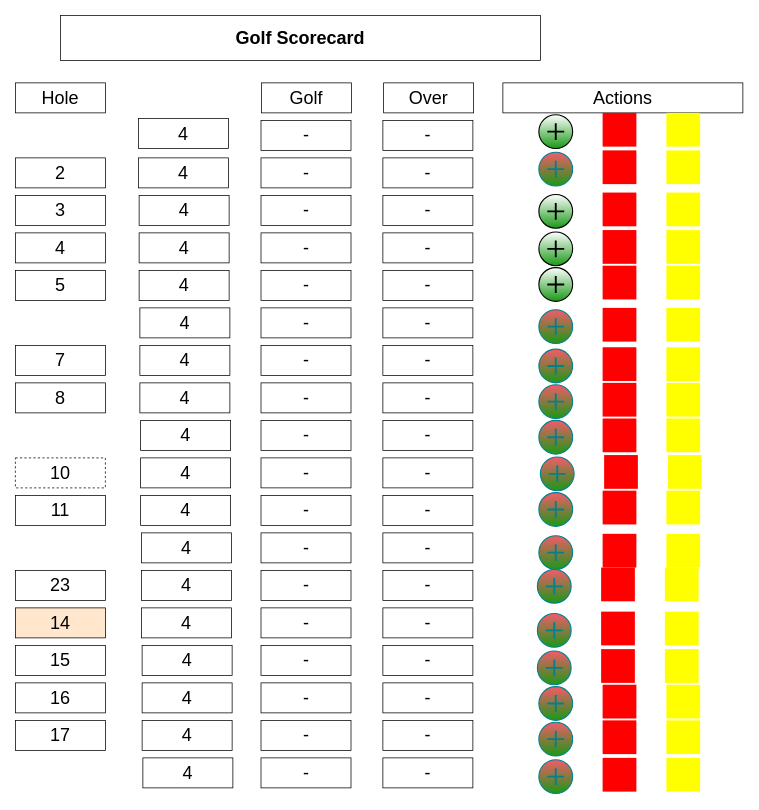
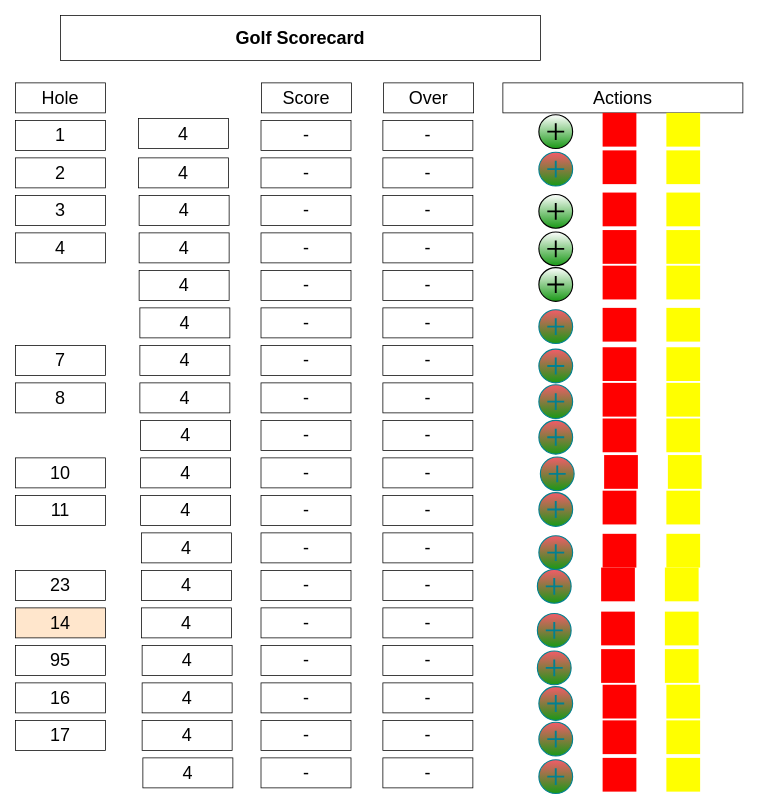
node "Golf": label "Golf" -> "Score"
node "1": added
node "5": removed
node "10": style dashed -> solid
node "15": label "15" -> "95"
